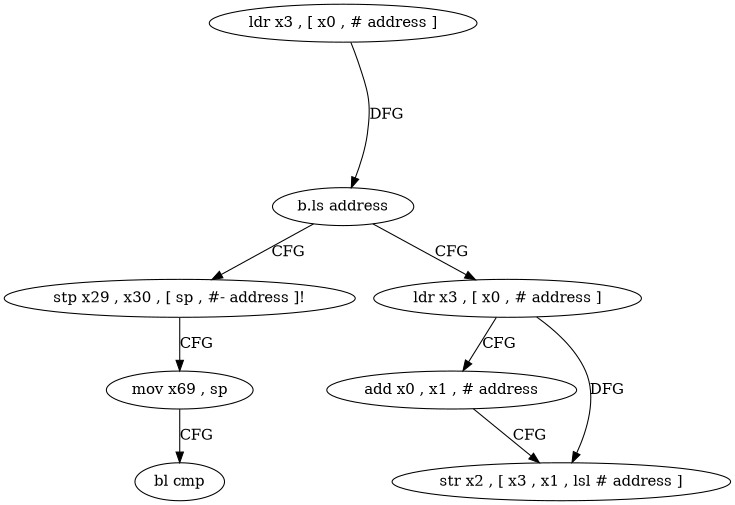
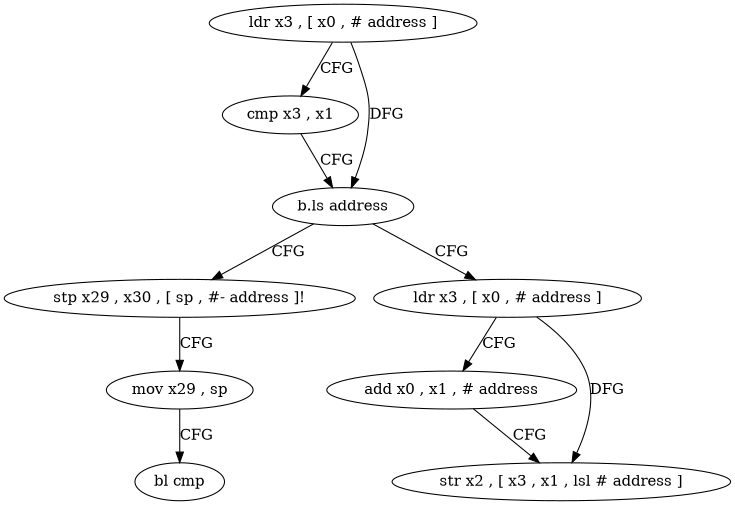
node "cmp x3 , x1": added
node "mov x69 , sp": label "mov x69 , sp" -> "mov x29 , sp"
